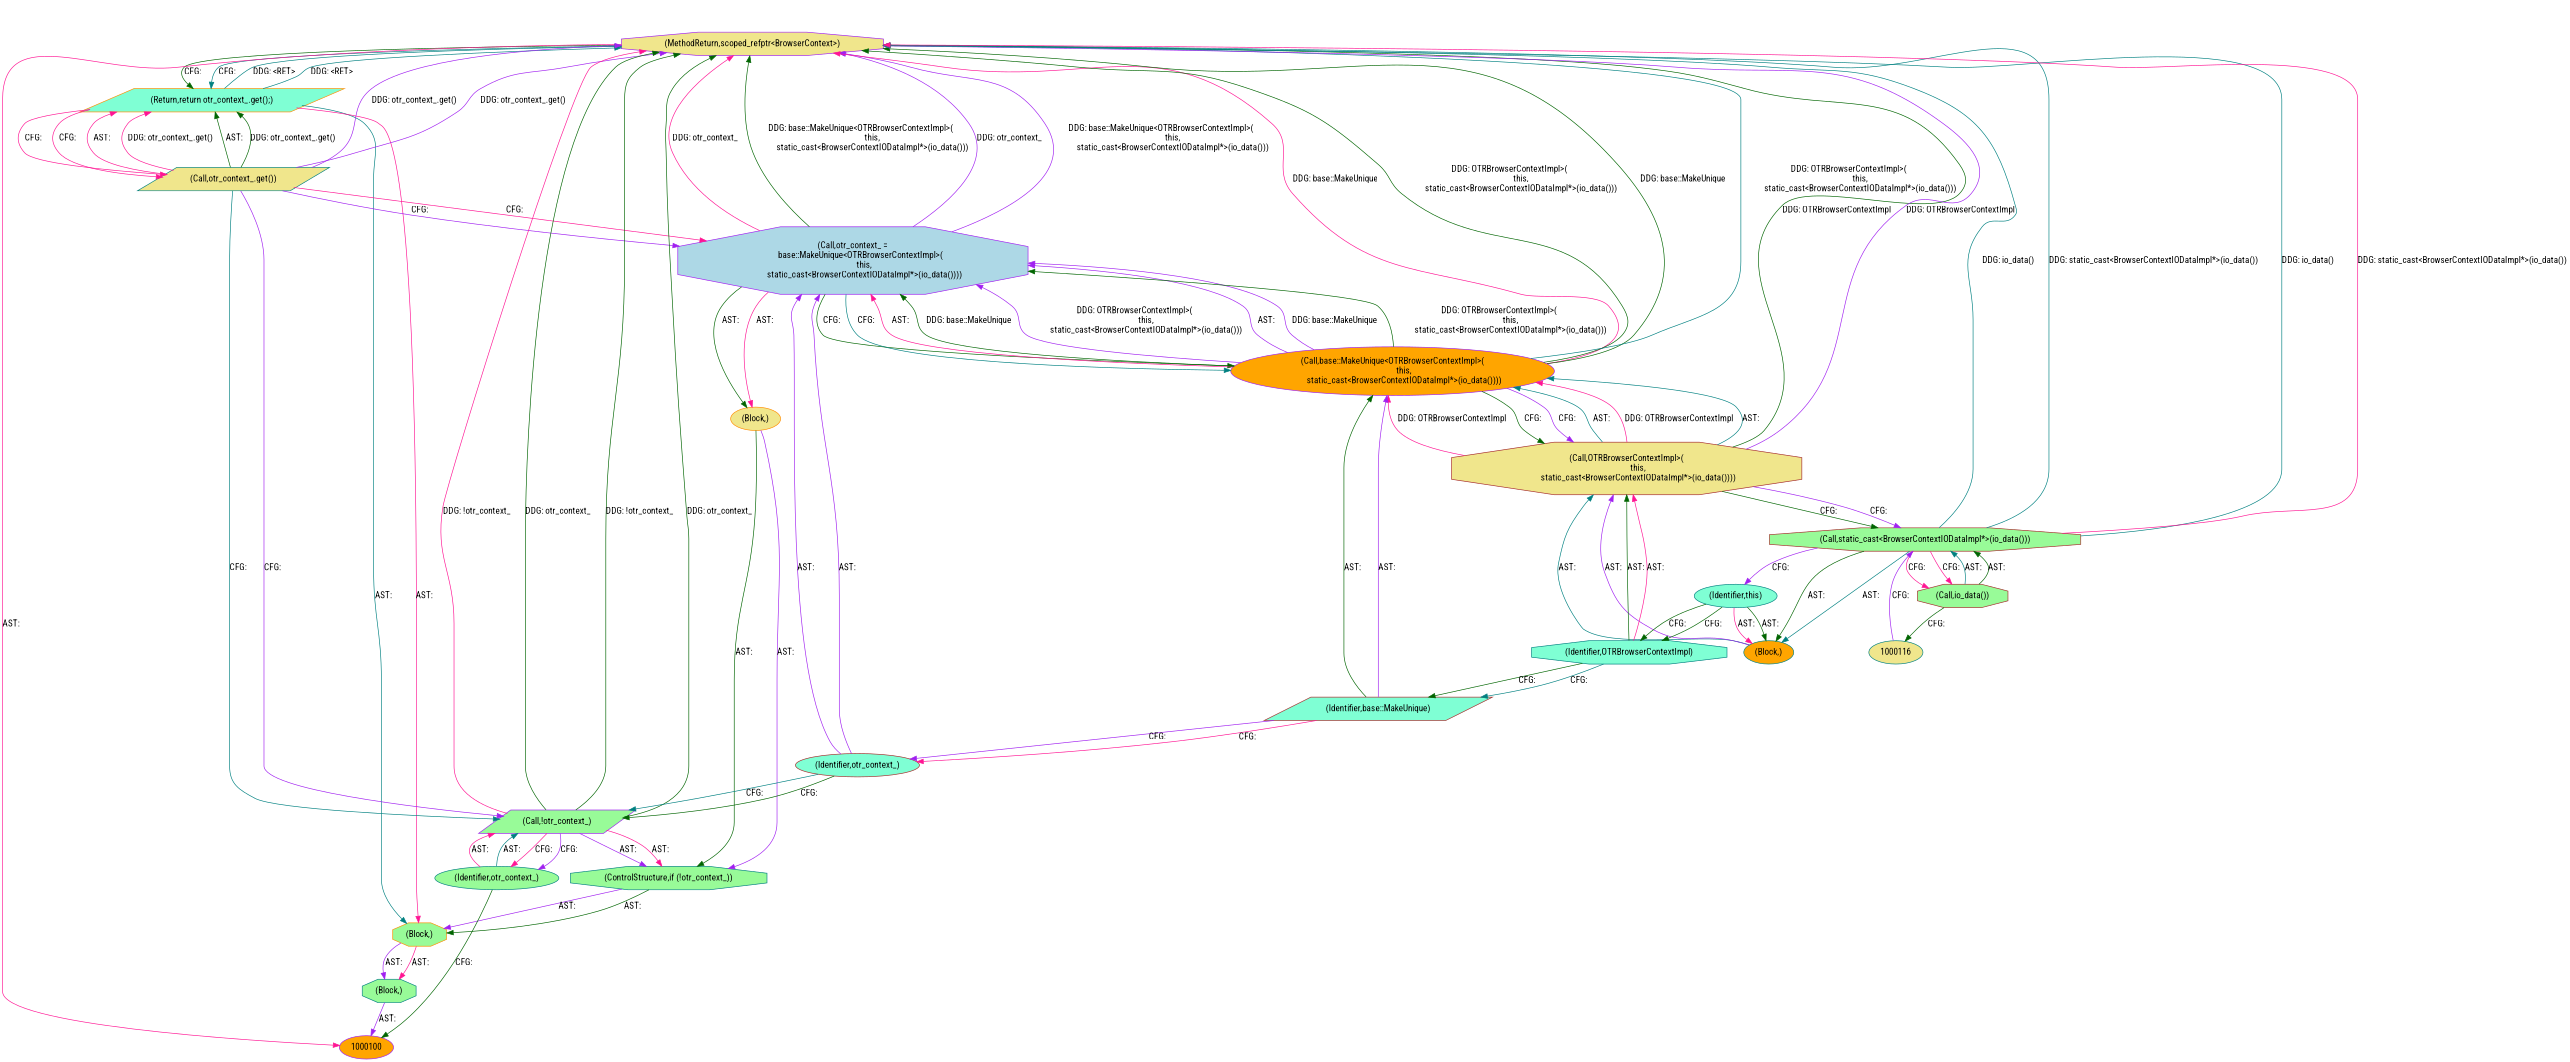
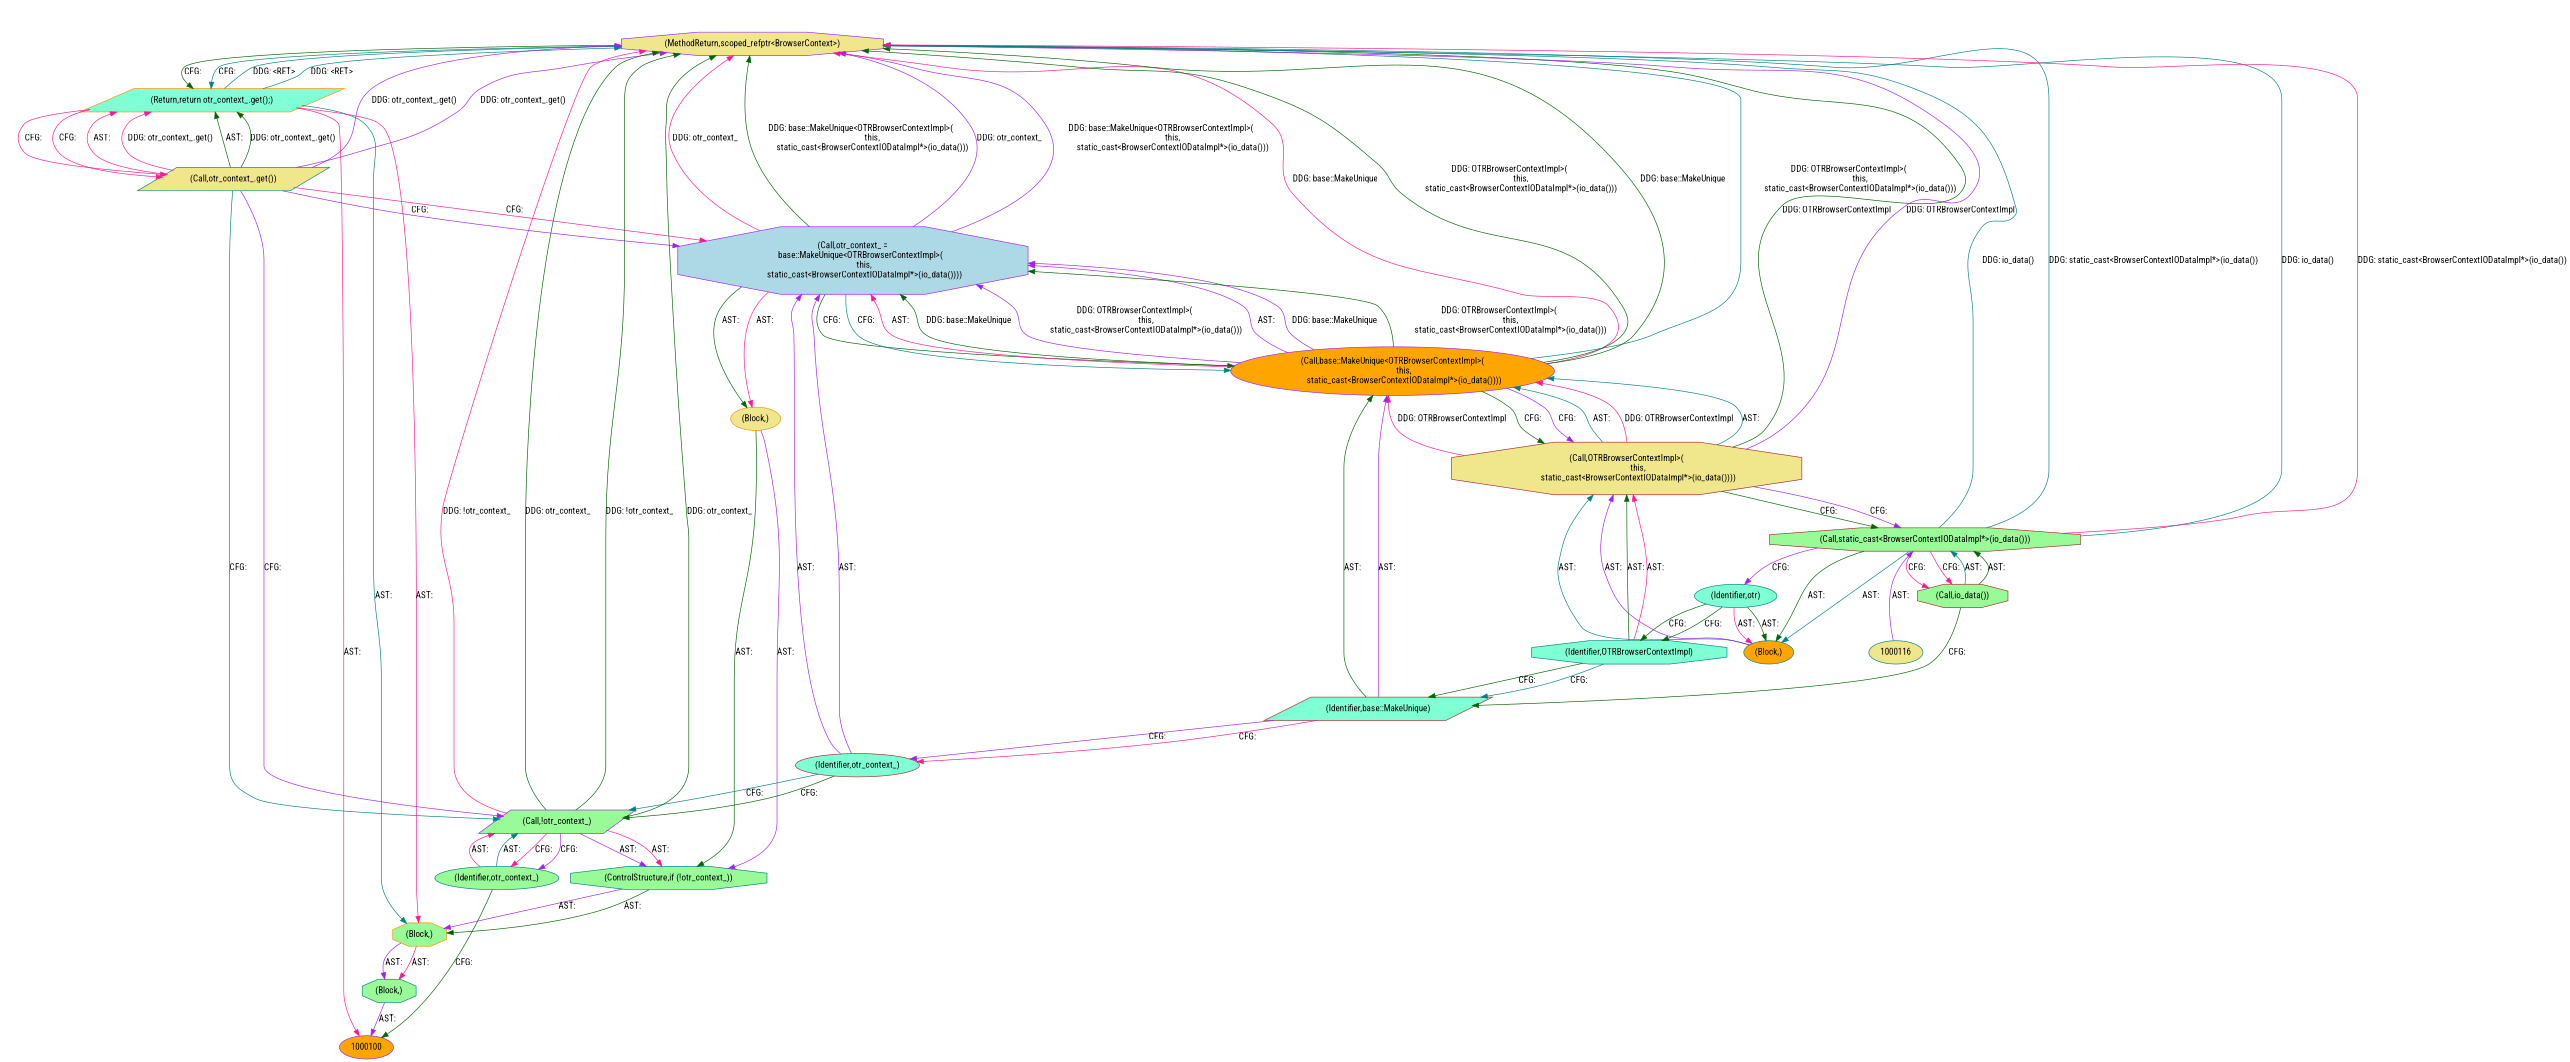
edge "(MethodReturn,scoped_refptr<BrowserContext>)" -> "1000100": now "(Return,return otr_context_.get();)" -> "1000100"
node "(Identifier,this)": label "(Identifier,this)" -> "(Identifier,otr)"
edge "1000116" -> "(Call,static_cast<BrowserContextIODataImpl*>(io_data()))": label "CFG: " -> "AST: "
edge "(Call,io_data())" -> "1000116": now "(Call,io_data())" -> "(Identifier,base::MakeUnique)"
